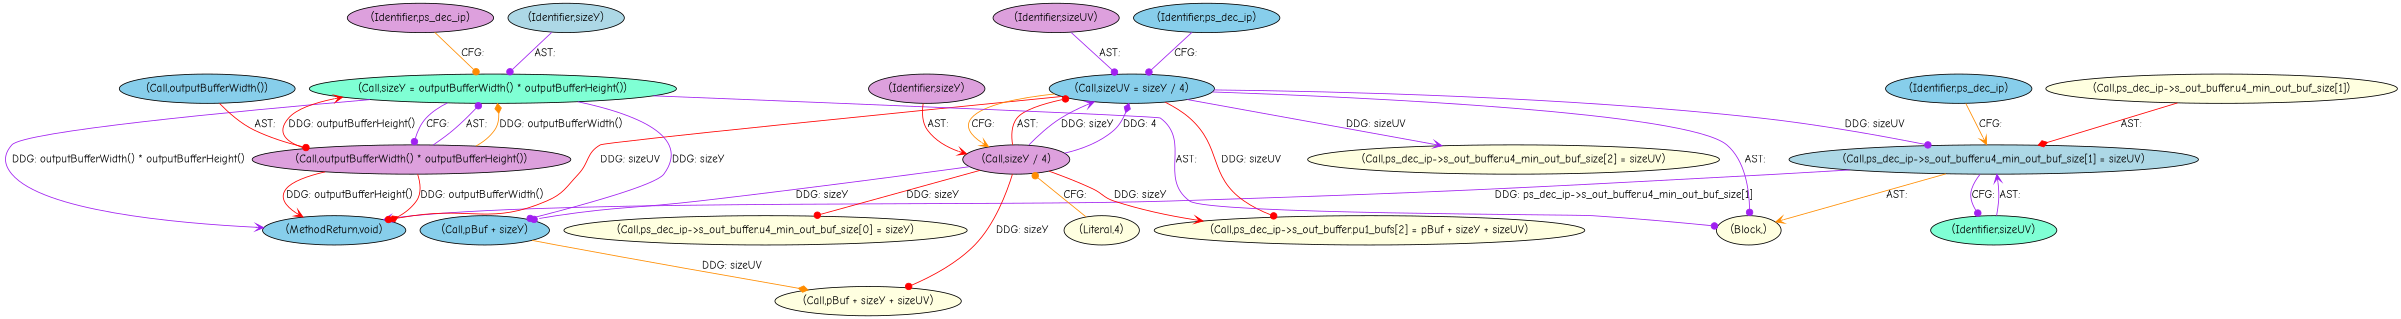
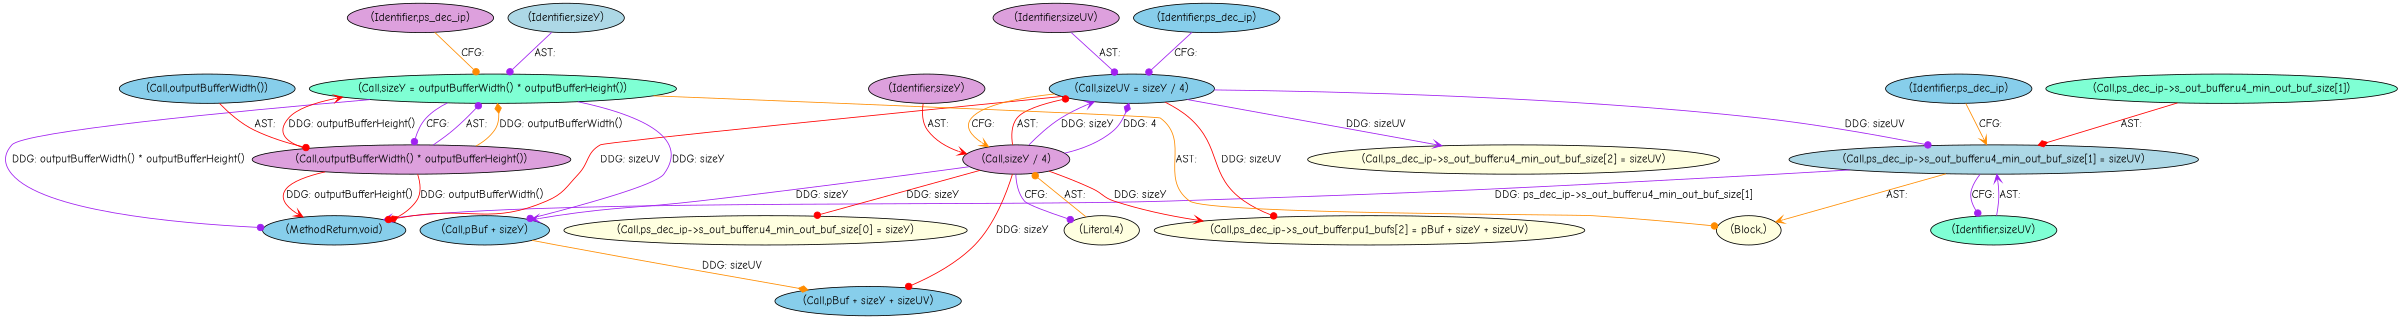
node "(Call,ps_dec_ip->s_out_buffer.u4_min_out_buf_size[1])": fillcolor lightyellow -> aquamarine
edge "(Call,sizeUV = sizeY / 4)" -> "(Block,)": removed, label "AST:"
edge "(Call,sizeY = outputBufferWidth() * outputBufferHeight())" -> "(MethodReturn,void)": arrowhead vee -> dot
edge "(Call,sizeY = outputBufferWidth() * outputBufferHeight())" -> "(Block,)": color purple -> darkorange
edge "(Call,sizeY / 4)" -> "(Call,pBuf + sizeY)": arrowhead dot -> vee
edge "(Literal,4)" -> "(Call,sizeY / 4)": label "CFG: " -> "AST: "
edge "(Call,sizeY / 4)" -> "(Literal,4)": added, label "CFG:"
node "(Call,pBuf + sizeY + sizeUV)": fillcolor lightyellow -> skyblue
